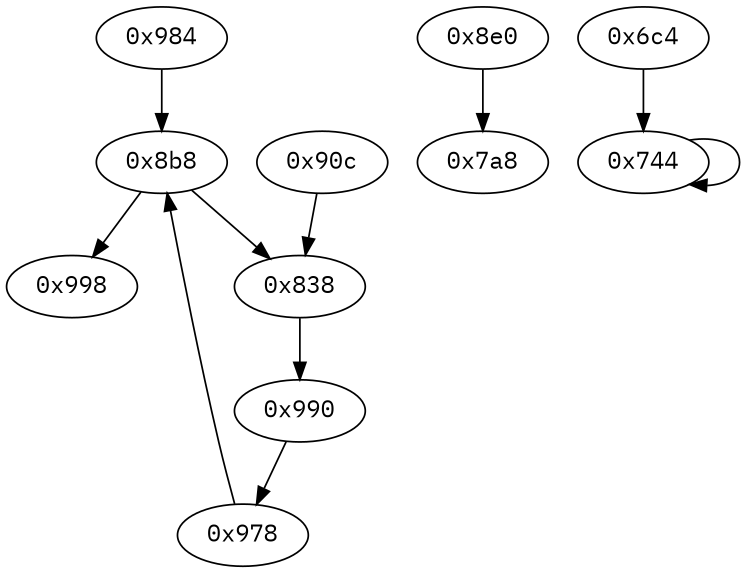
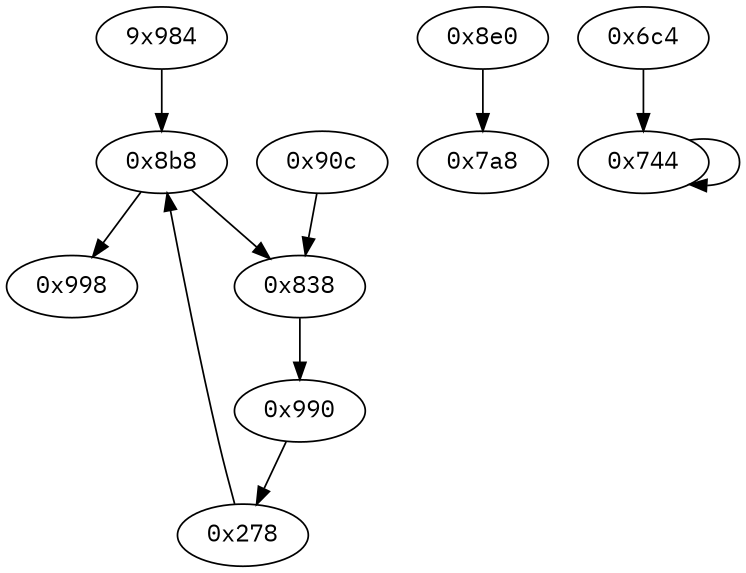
node "0x984": label "0x984" -> "9x984"
node "0x978": label "0x978" -> "0x278"
